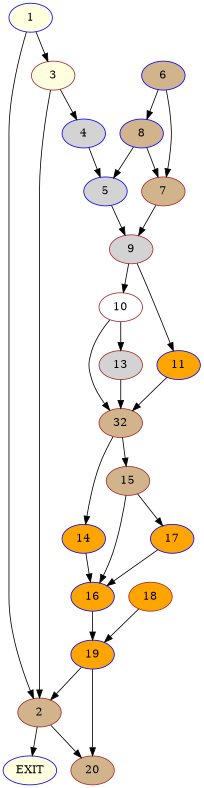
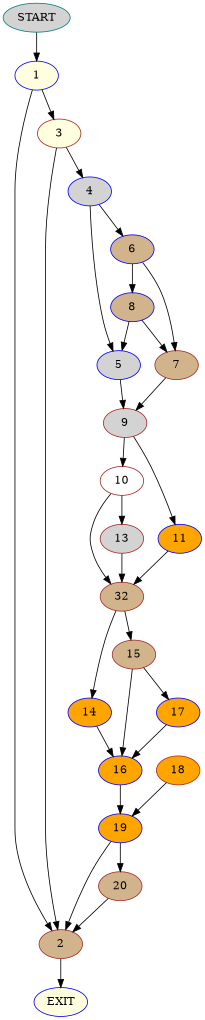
node "START": added
edge "4" -> "6": added
edge "2" -> "20": reversed
